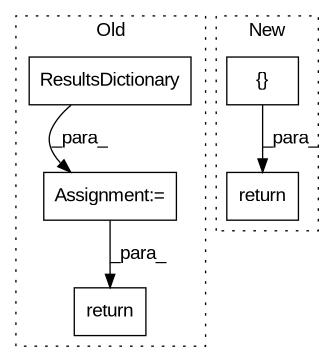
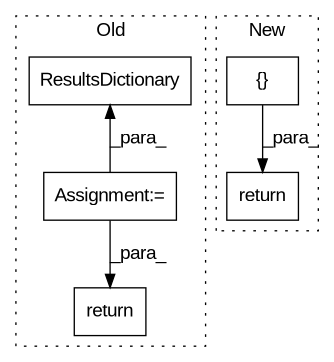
edge "ResultsDictionary" -> "Assignment:=": reversed
